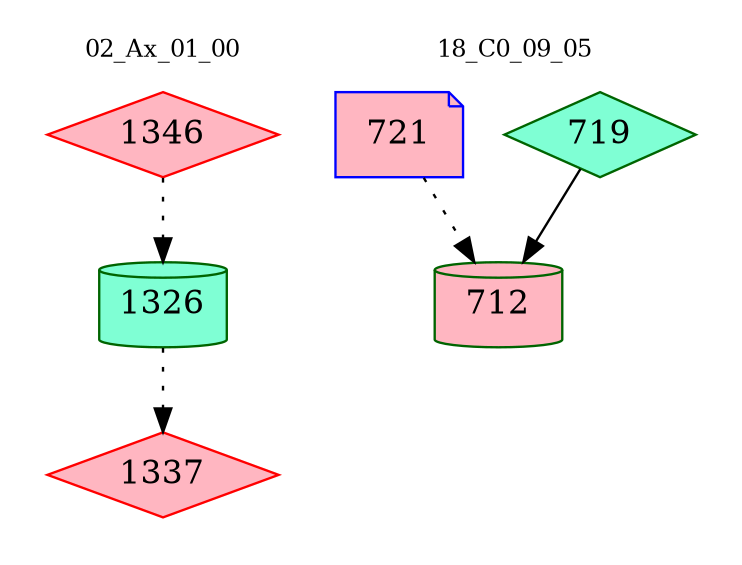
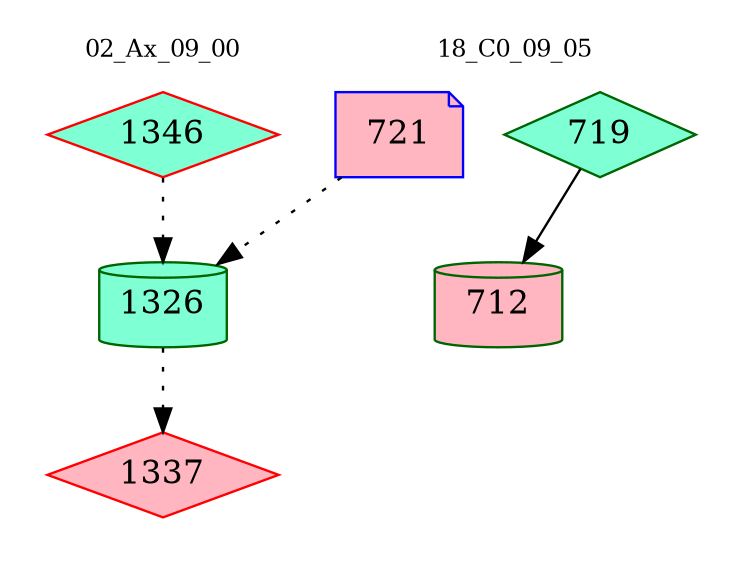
cluster "02_Ax_01_00": label "02_Ax_01_00" -> "02_Ax_09_00"
node "1346": fillcolor lightpink -> aquamarine
edge "721" -> "712": now "721" -> "1326"
